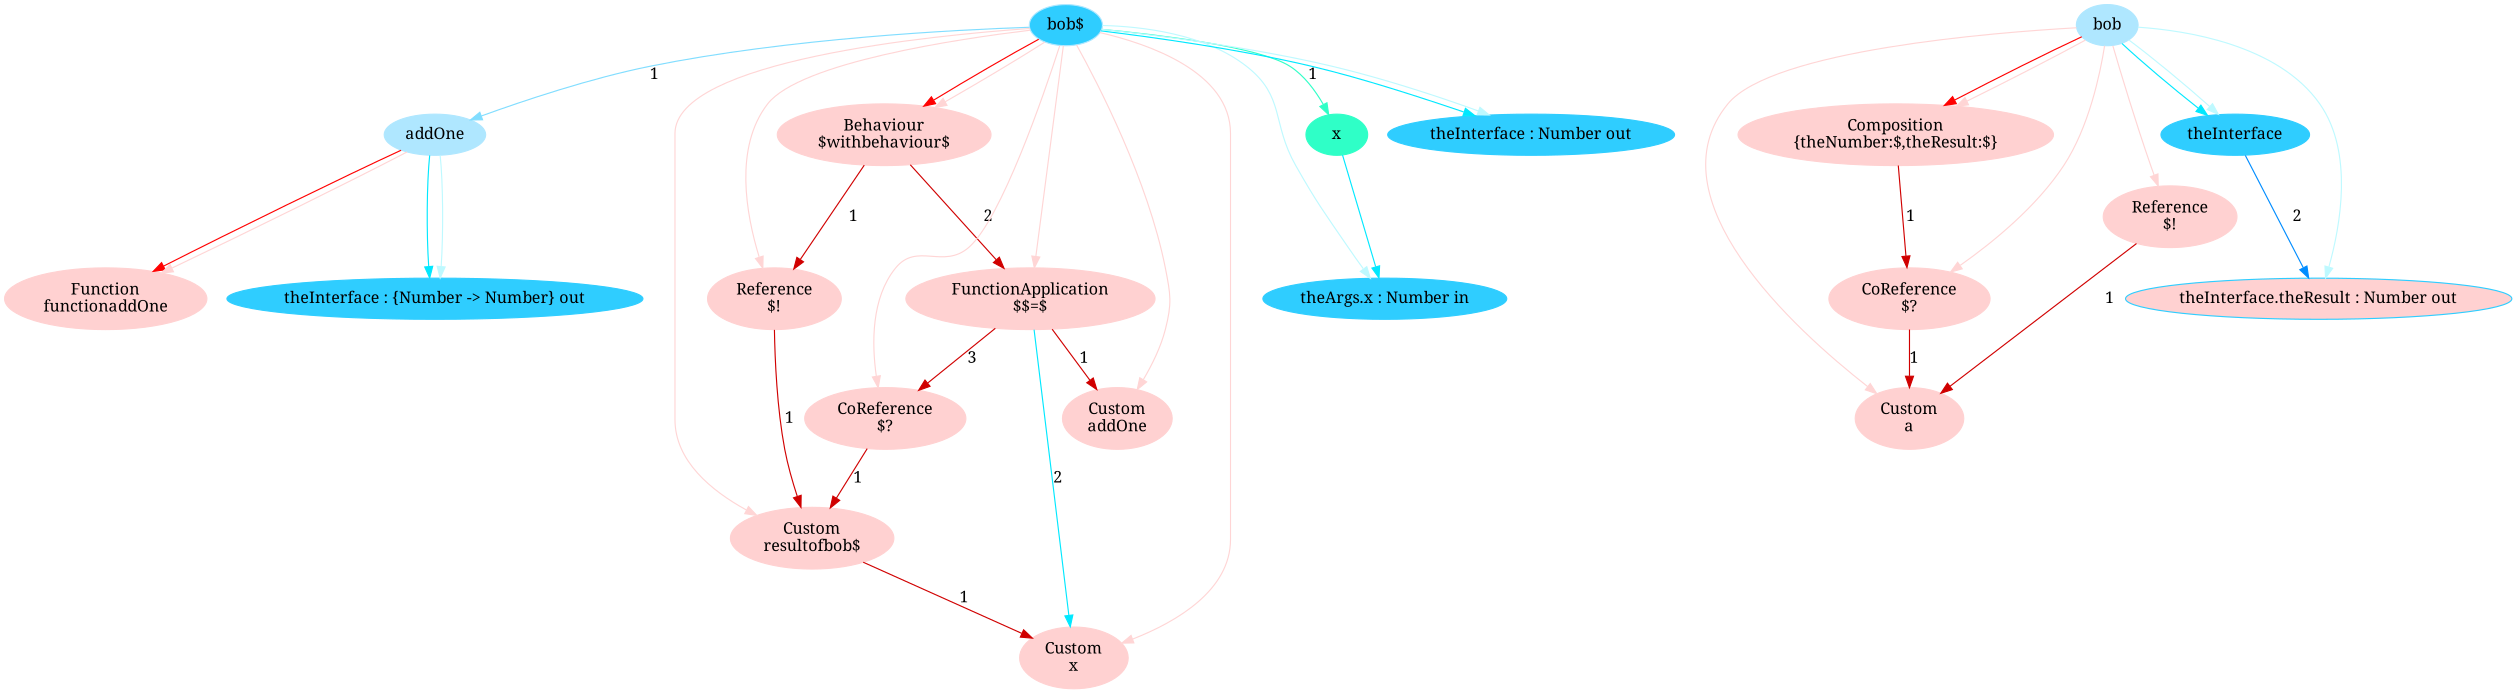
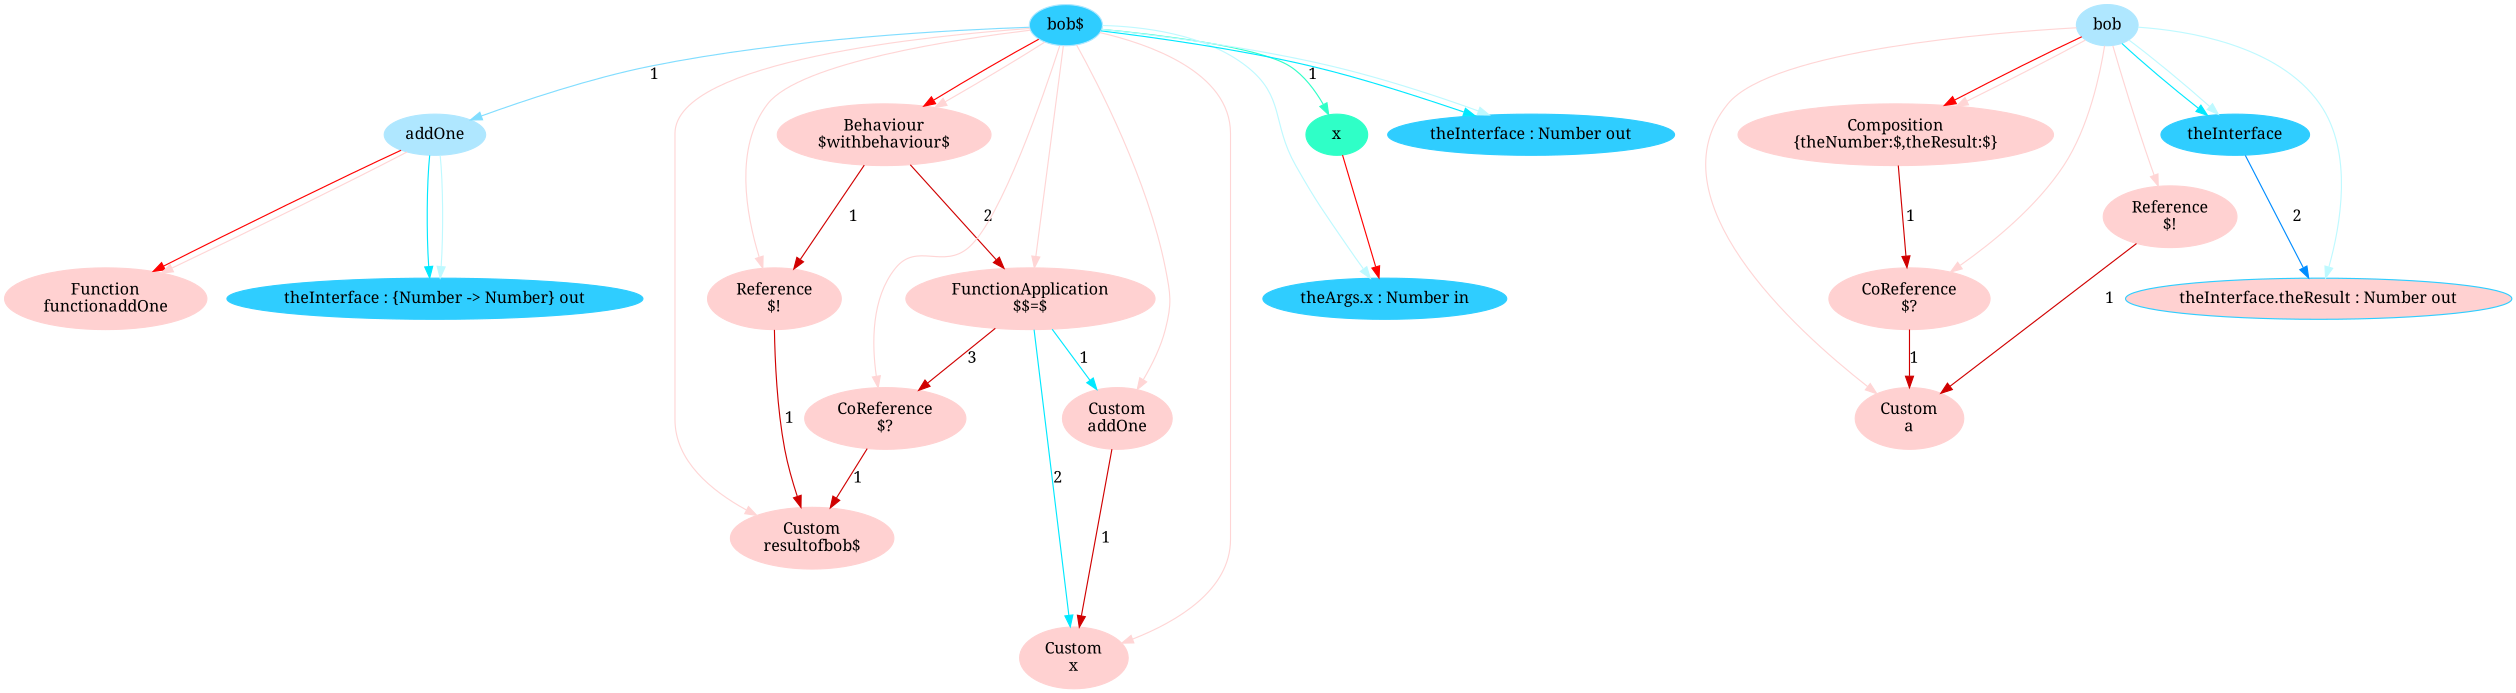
edge "x" -> "theArgs.x : Number in": color #00e8ff -> #ff0000
edge "FunctionApplication $$=$" -> "Custom addOne": color #d00000 -> #00e8ff
edge "Custom resultofbob$" -> "Custom x": now "Custom addOne" -> "Custom x"
